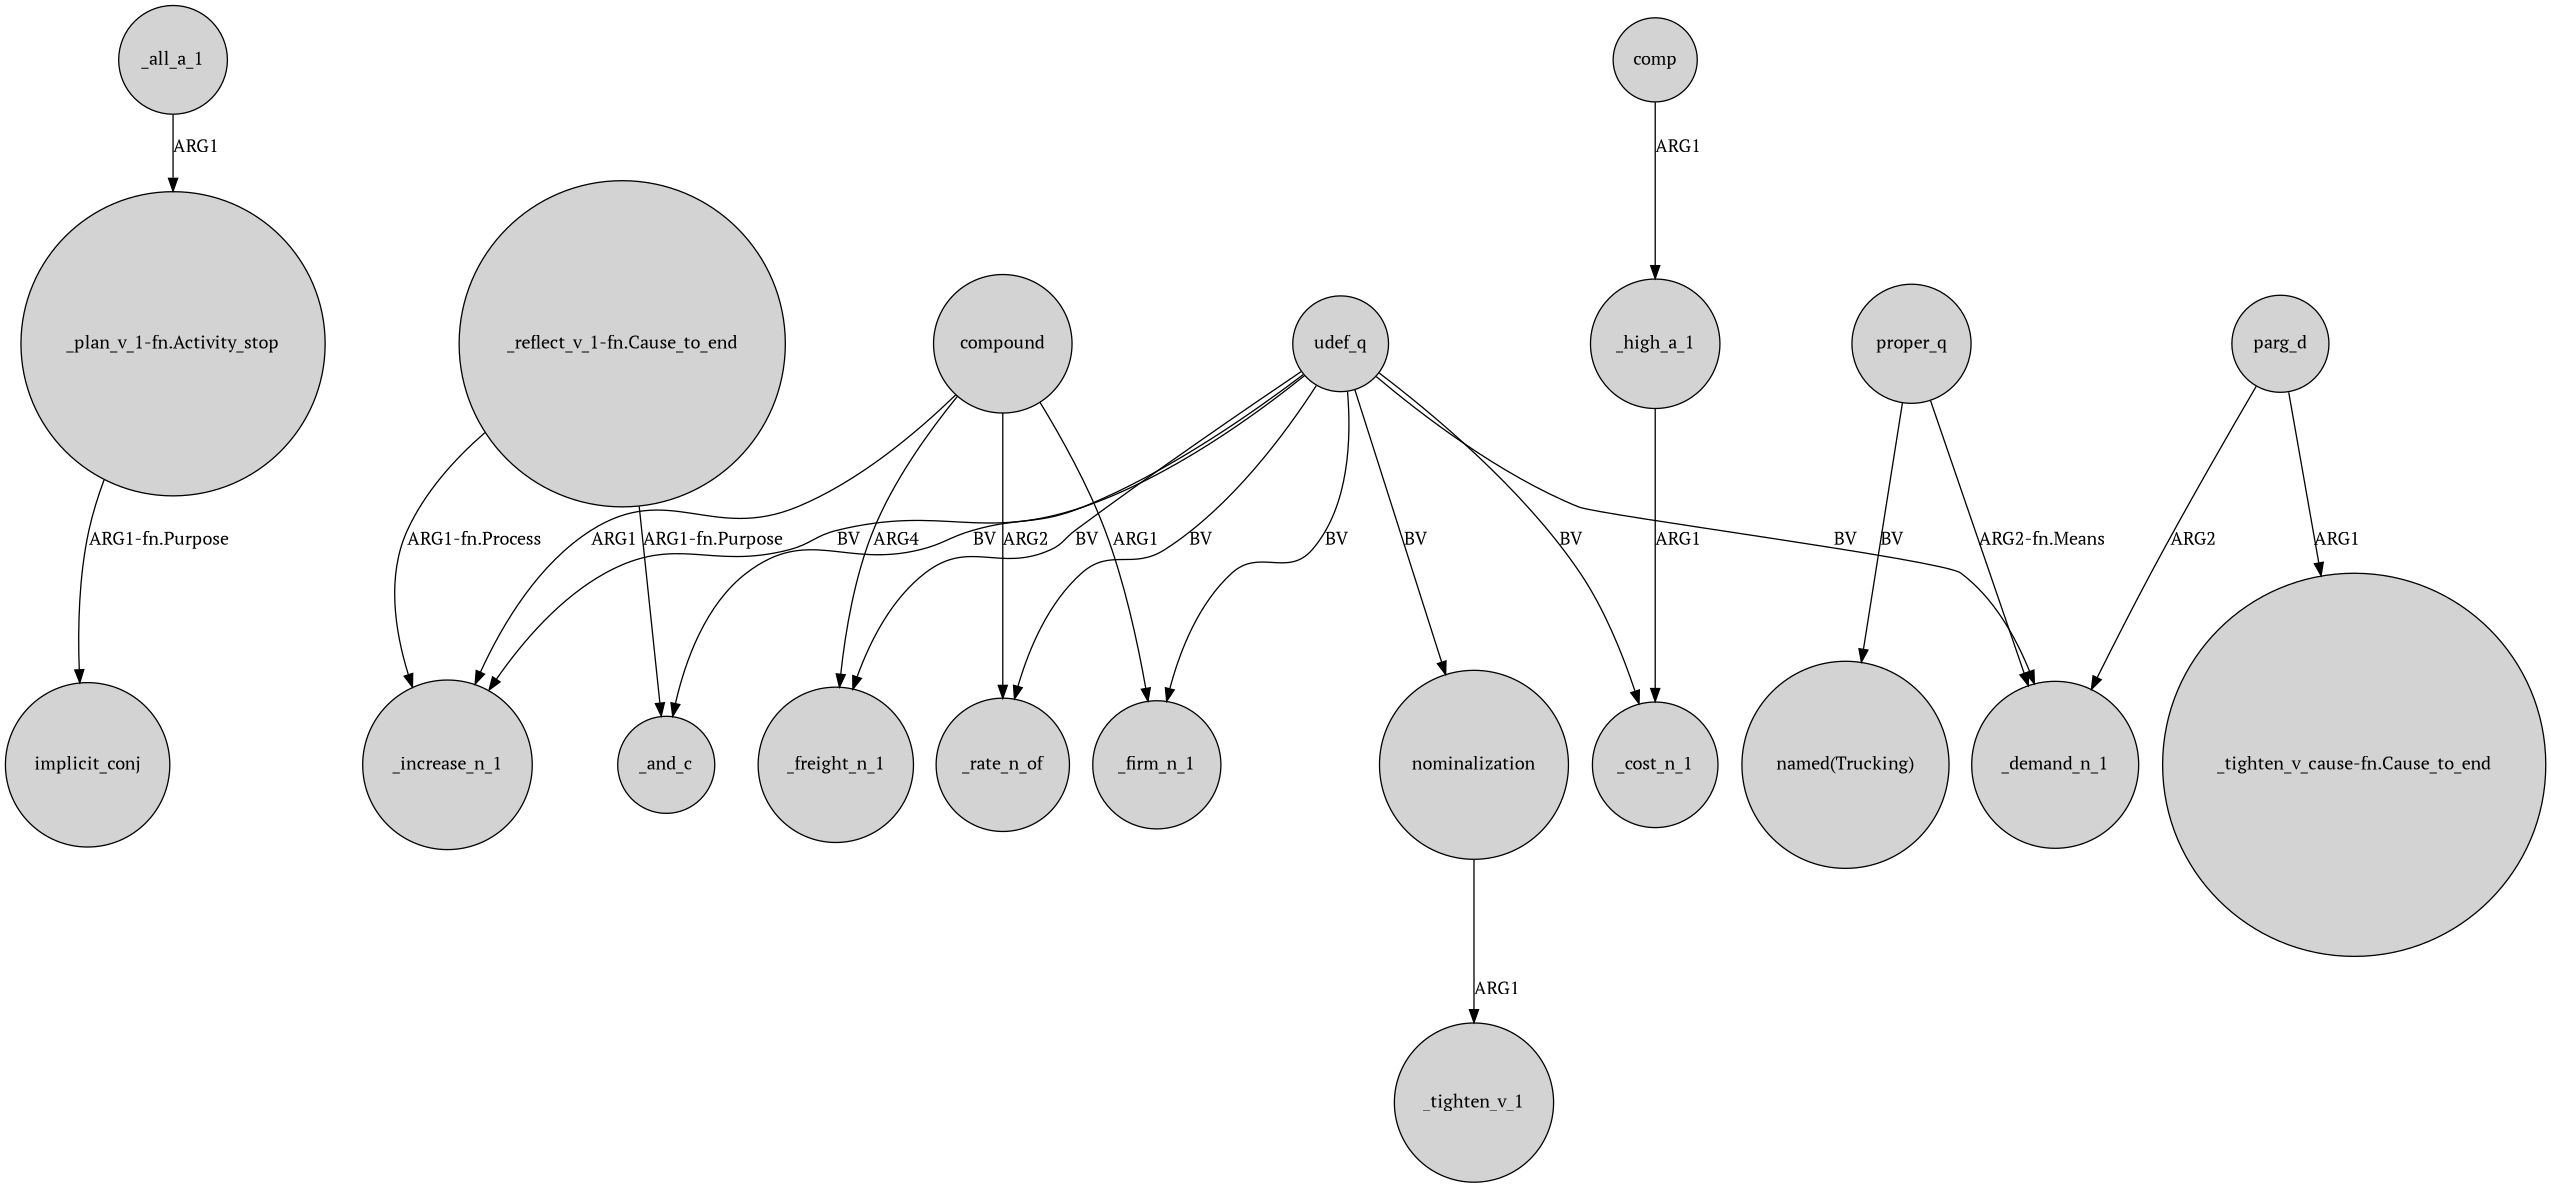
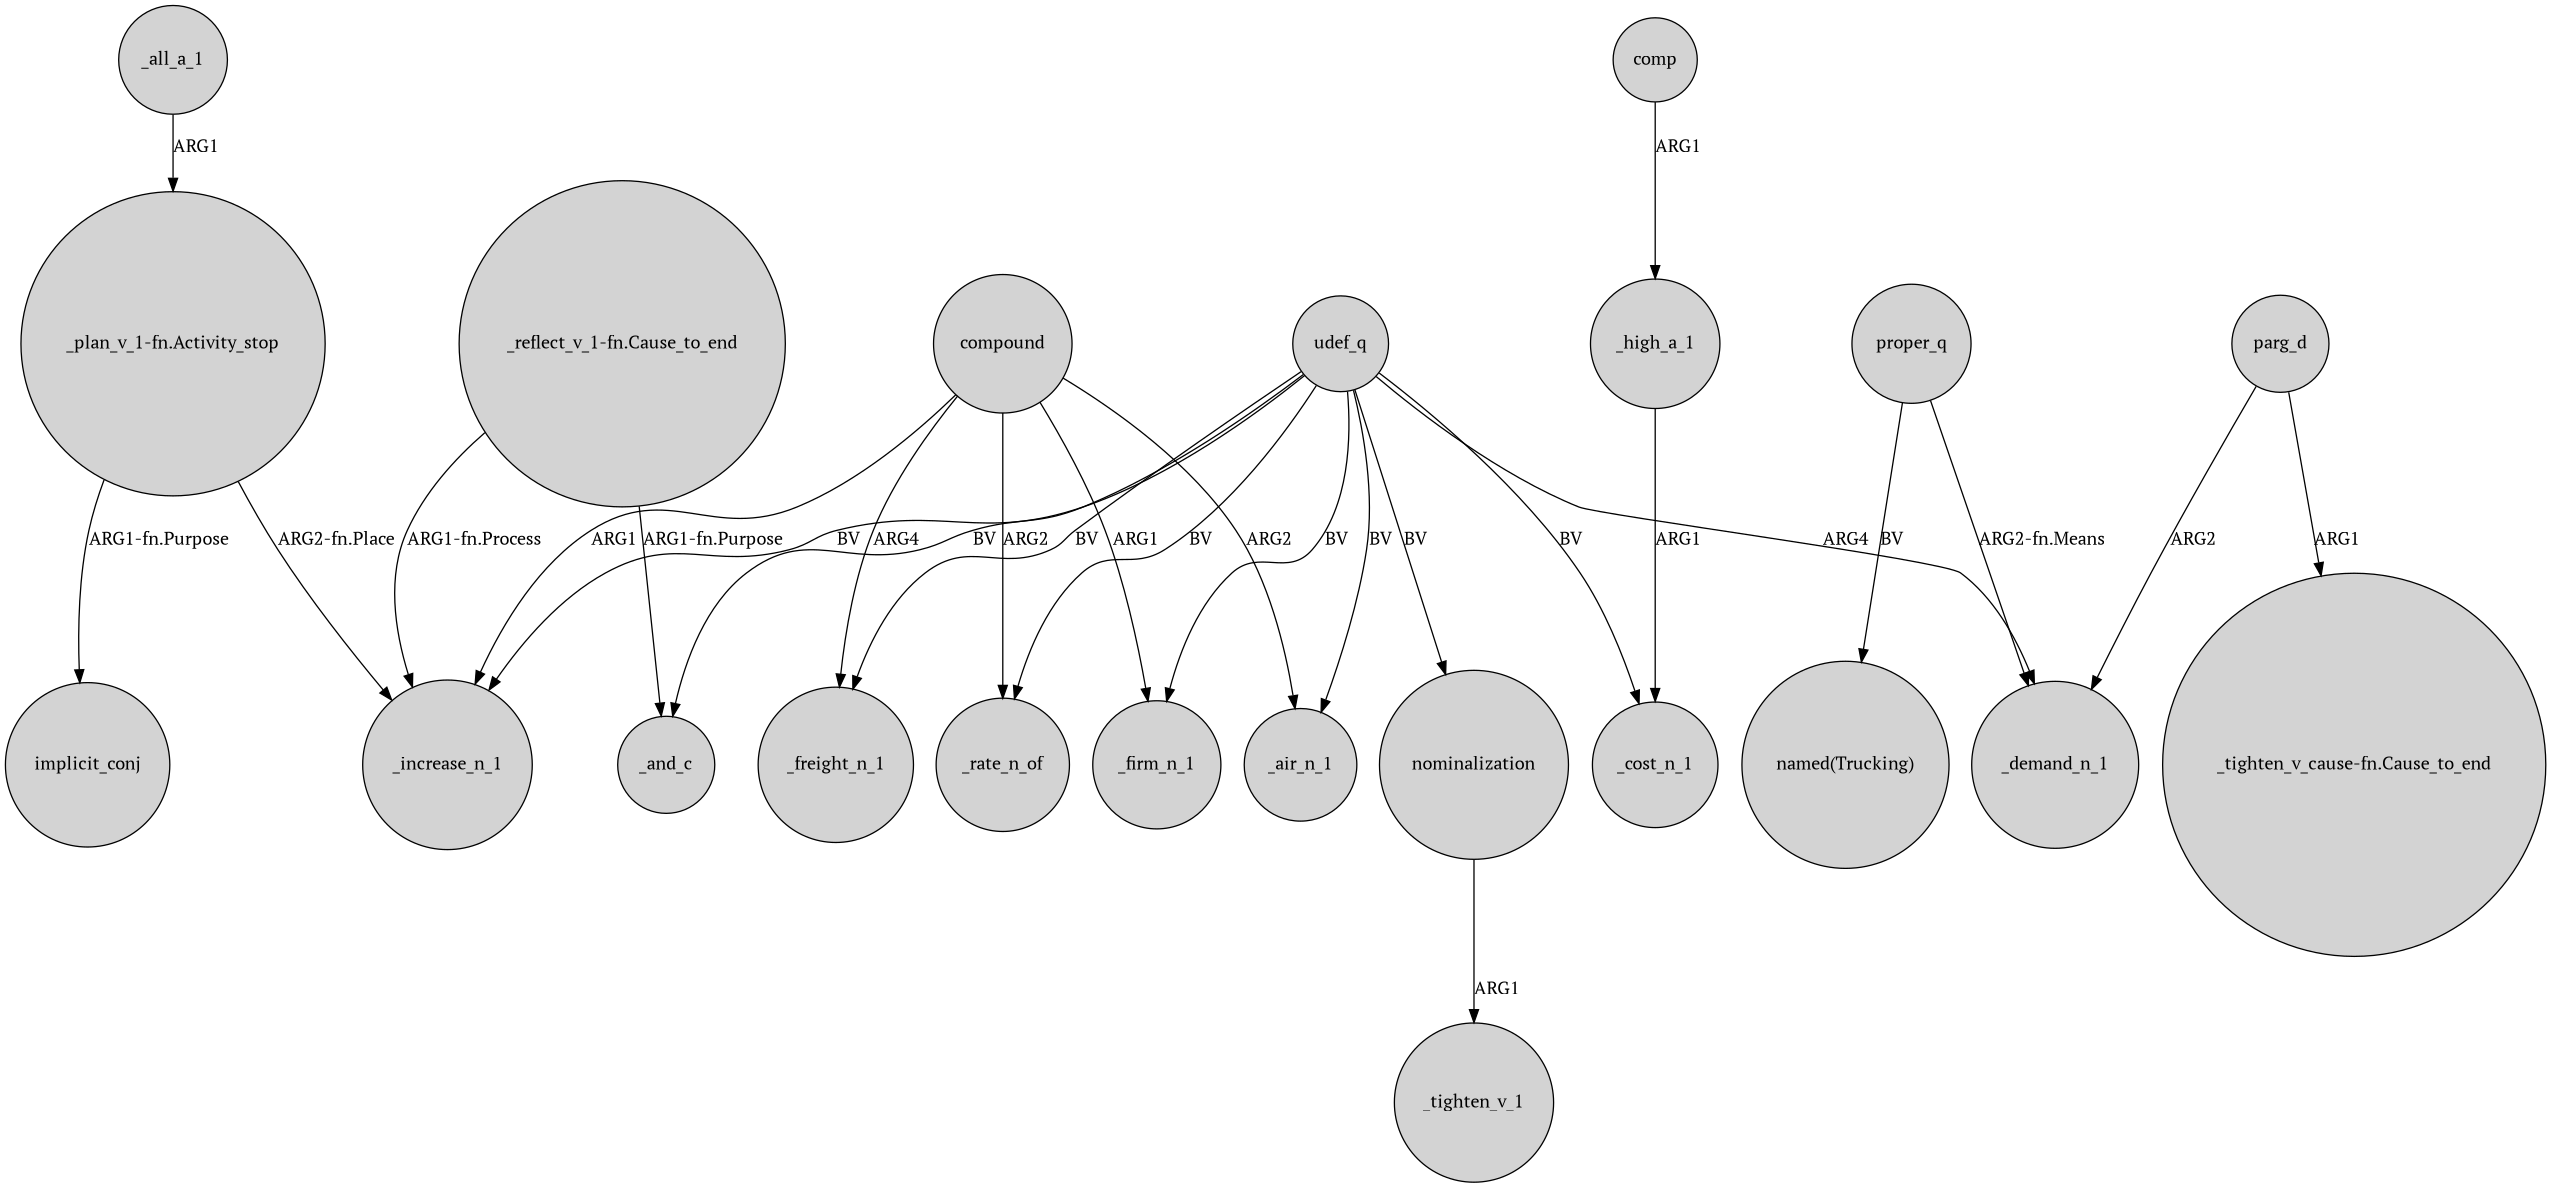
edge "udef_q" -> "_demand_n_1": label "BV" -> "ARG4"
edge "_plan_v_1-fn.Activity_stop" -> "_increase_n_1": added, label "ARG2-fn.Place"
node "_air_n_1": added
